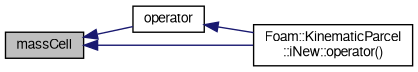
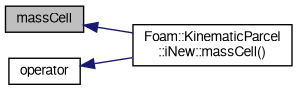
edge "operator" -> "massCell": removed
node "Foam::KinematicParcel ::iNew::operator()": label "Foam::KinematicParcel ::iNew::operator()" -> "Foam::KinematicParcel ::iNew::massCell()"
